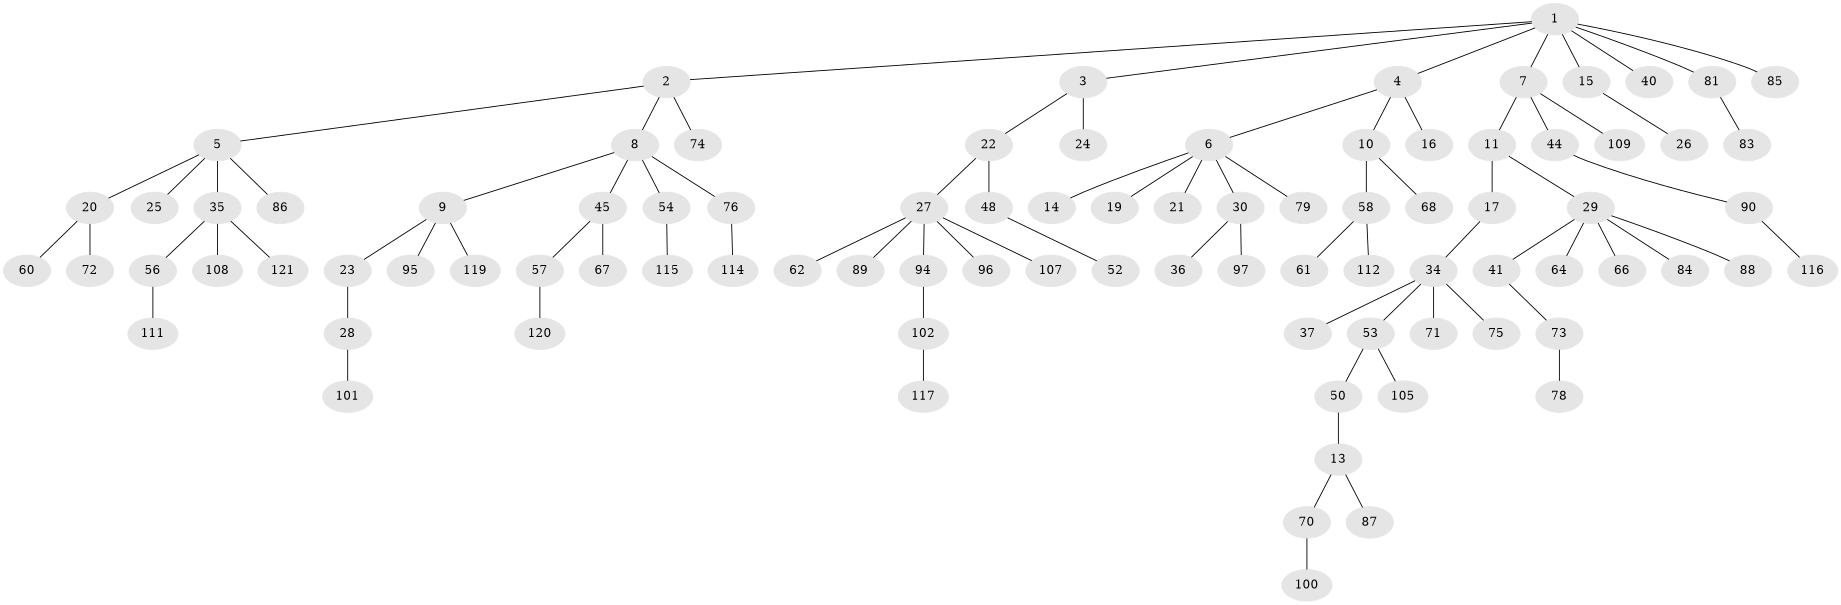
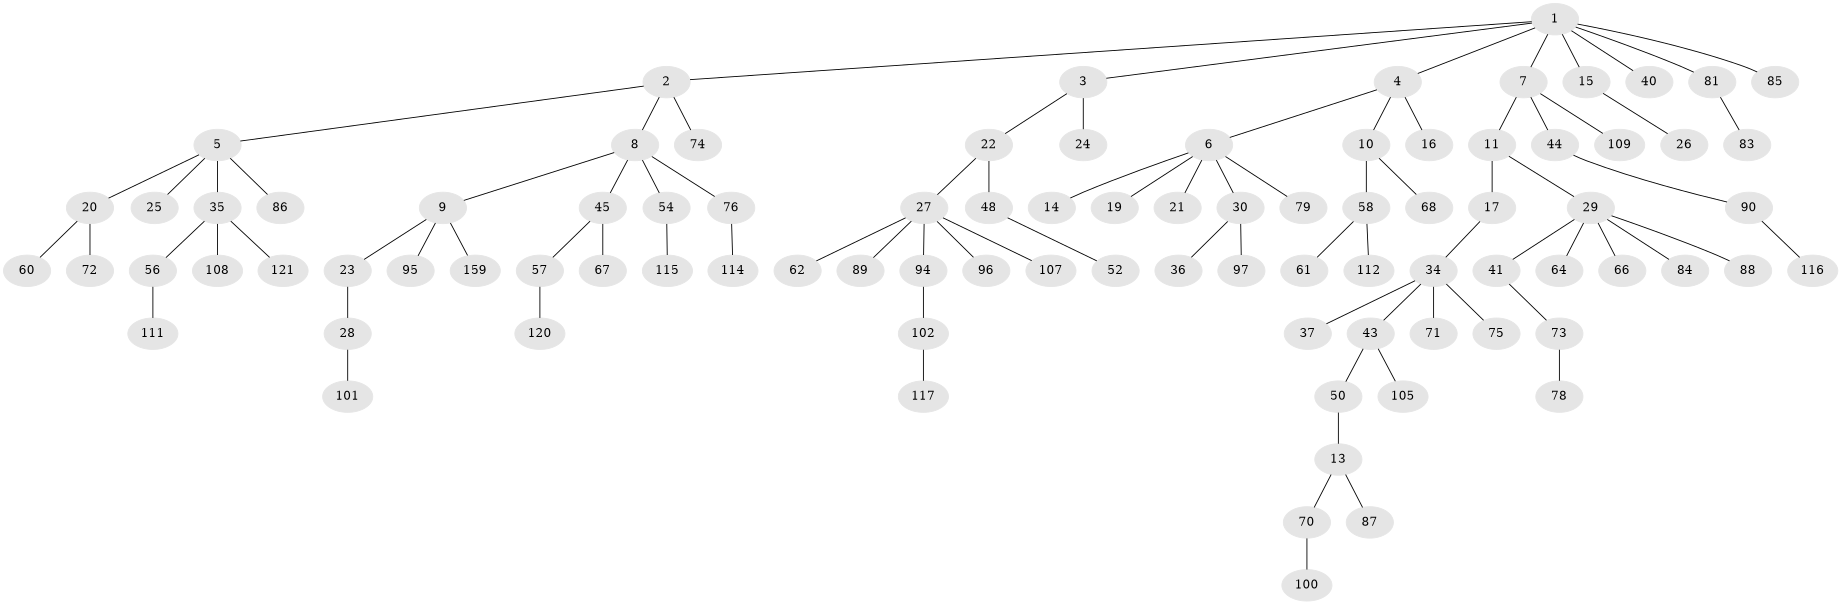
node "119": label "119" -> "159"
node "53": label "53" -> "43"
